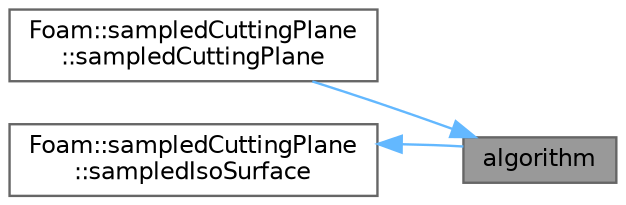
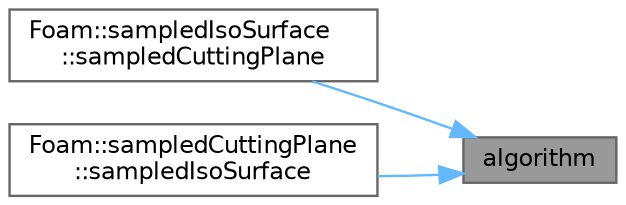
node "Foam::sampledCuttingPlane ::sampledCuttingPlane": label "Foam::sampledCuttingPlane ::sampledCuttingPlane" -> "Foam::sampledIsoSurface ::sampledCuttingPlane"
edge "algorithm" -> "Foam::sampledCuttingPlane ::sampledIsoSurface": reversed
